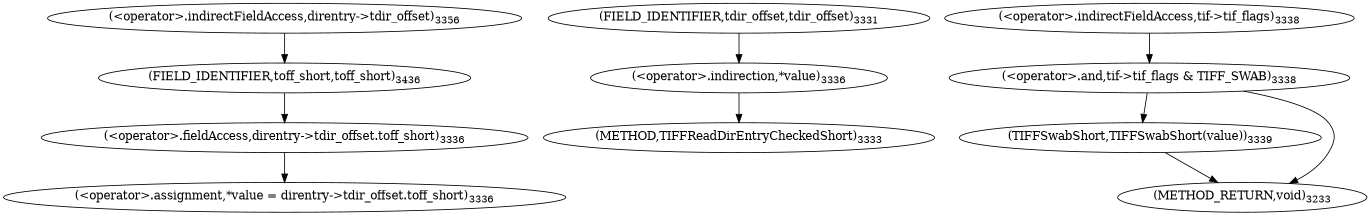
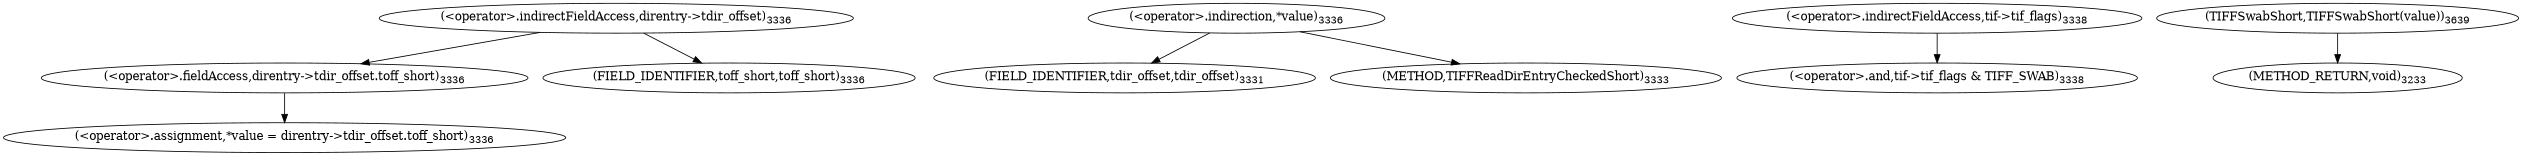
node "(<operator>.indirectFieldAccess,direntry->tdir_offset)": text "3356" -> "3336"
edge "(FIELD_IDENTIFIER,tdir_offset,tdir_offset)" -> "(<operator>.indirection,*value)": reversed
node "(FIELD_IDENTIFIER,toff_short,toff_short)": text "3436" -> "3336"
edge "(FIELD_IDENTIFIER,toff_short,toff_short)" -> "(<operator>.fieldAccess,direntry->tdir_offset.toff_short)": now "(<operator>.indirectFieldAccess,direntry->tdir_offset)" -> "(<operator>.fieldAccess,direntry->tdir_offset.toff_short)"
edge "(<operator>.and,tif->tif_flags & TIFF_SWAB)" -> "(TIFFSwabShort,TIFFSwabShort(value))": removed
edge "(<operator>.and,tif->tif_flags & TIFF_SWAB)" -> "(METHOD_RETURN,void)": removed
node "(TIFFSwabShort,TIFFSwabShort(value))": text "3339" -> "3639"
